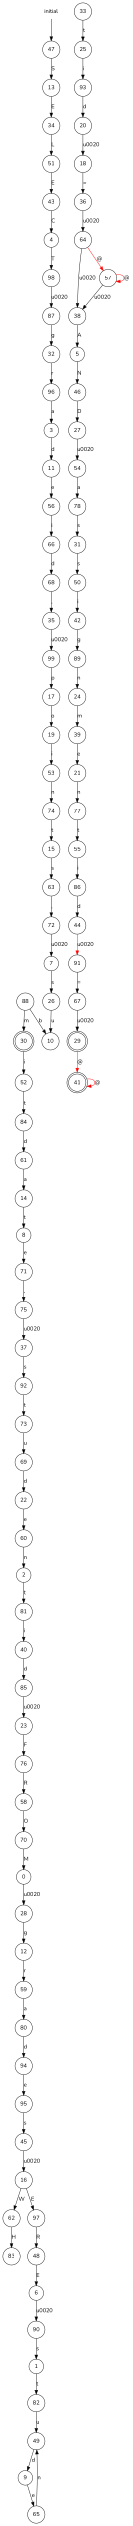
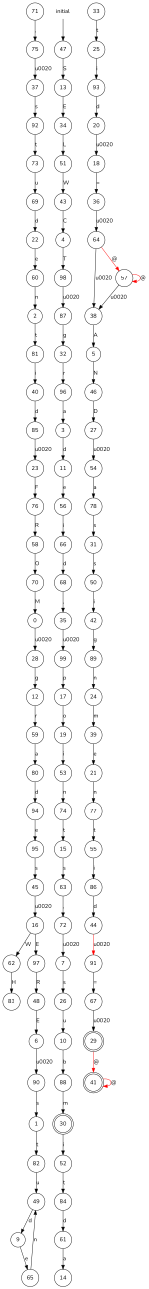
edge "51" -> "43": label "E" -> "W"
edge "88" -> "10": reversed
node "8": removed
